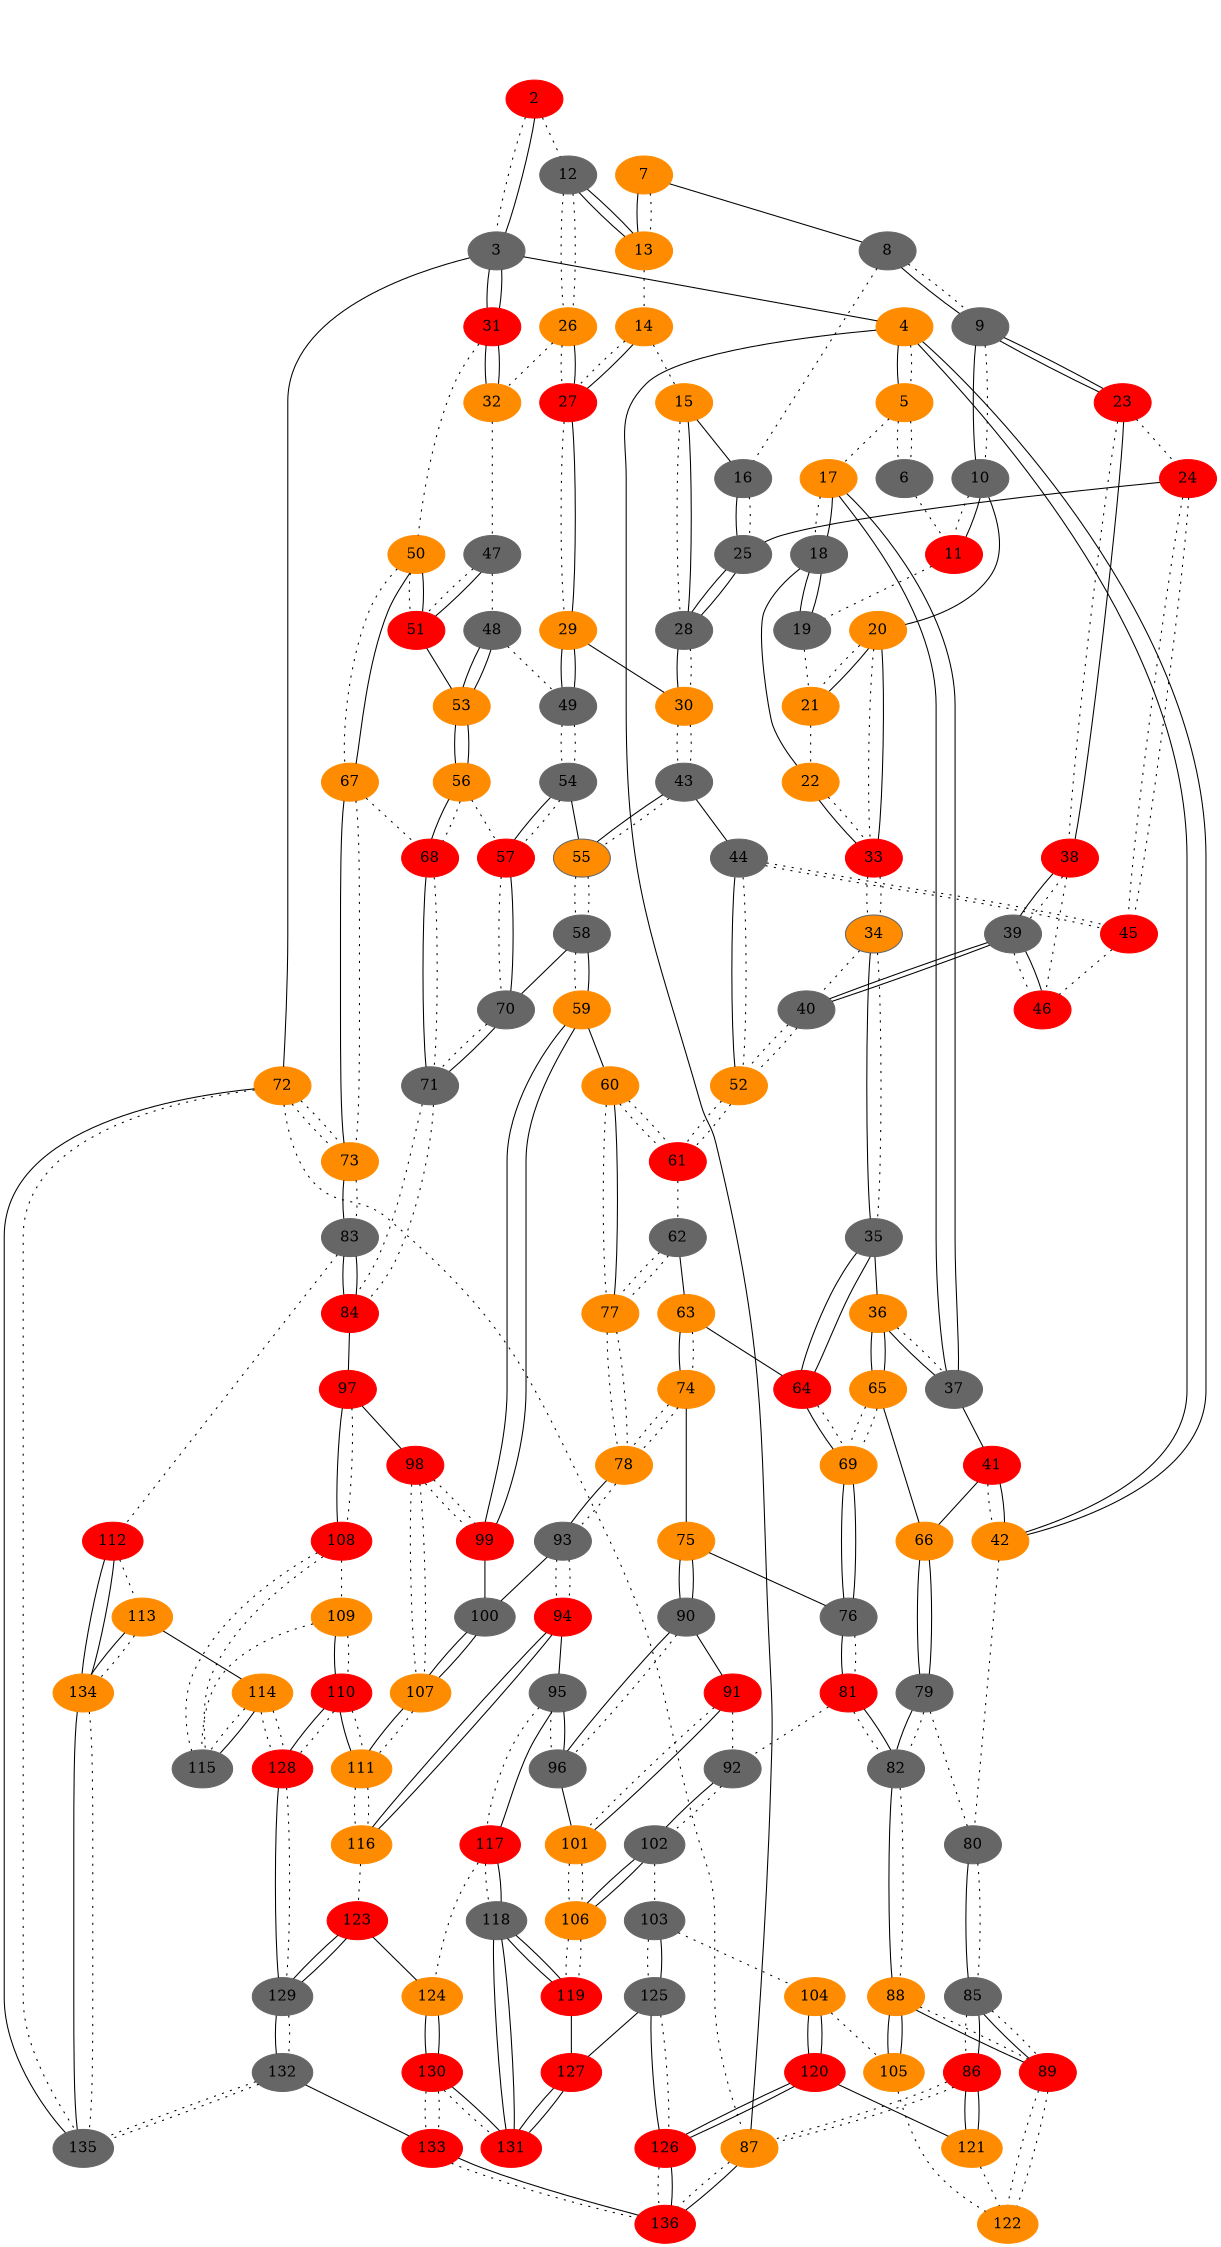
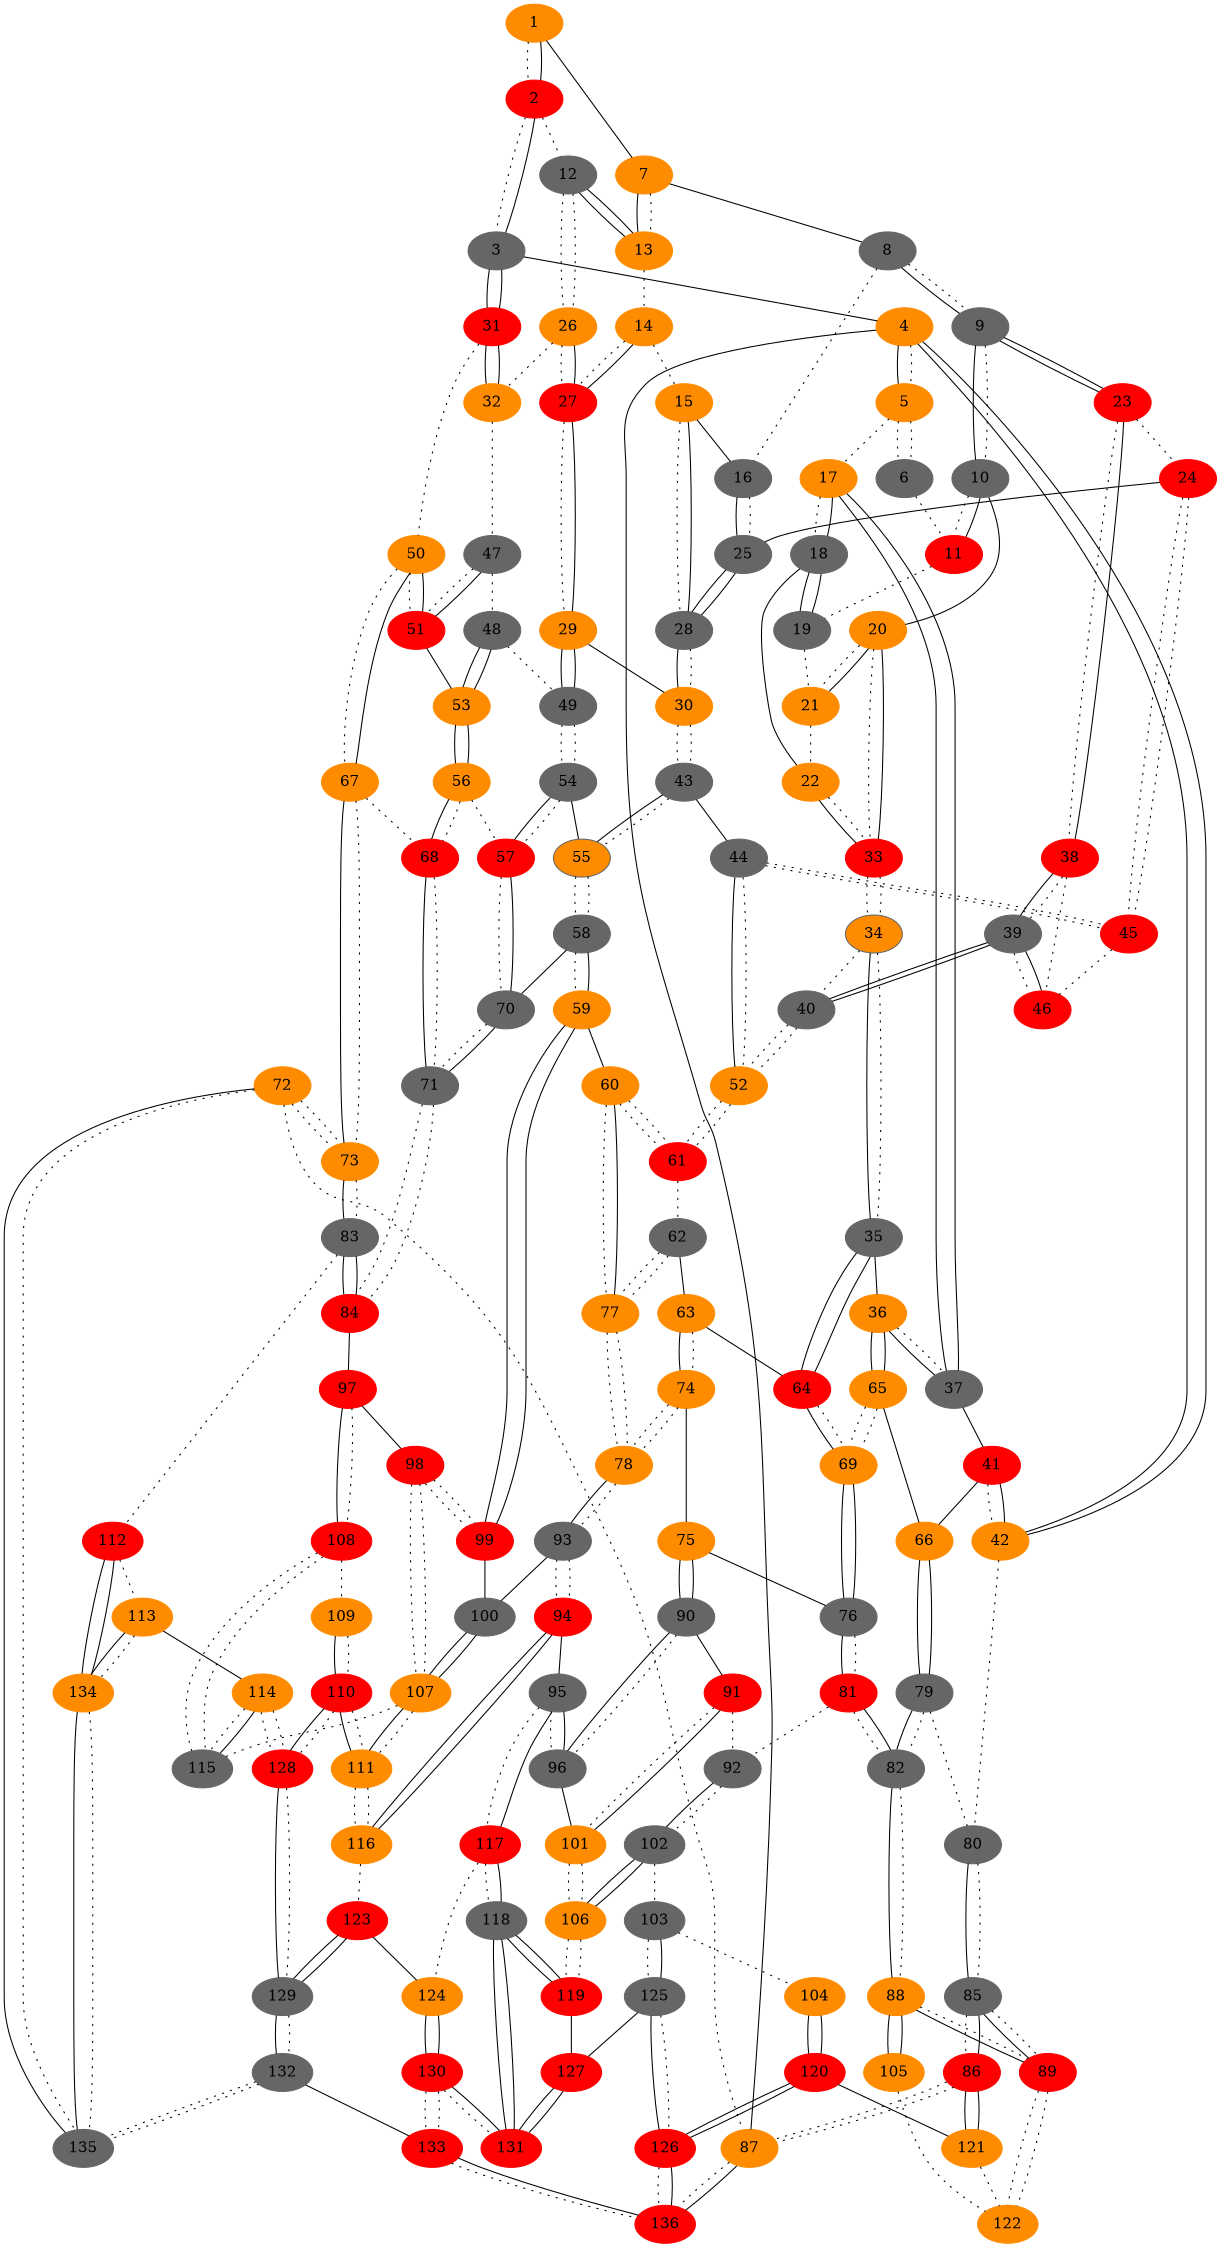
node "1": added
edge "3" -- "72": removed
edge "109" -- "115": now "107" -- "115"
edge "104" -- "105": removed
